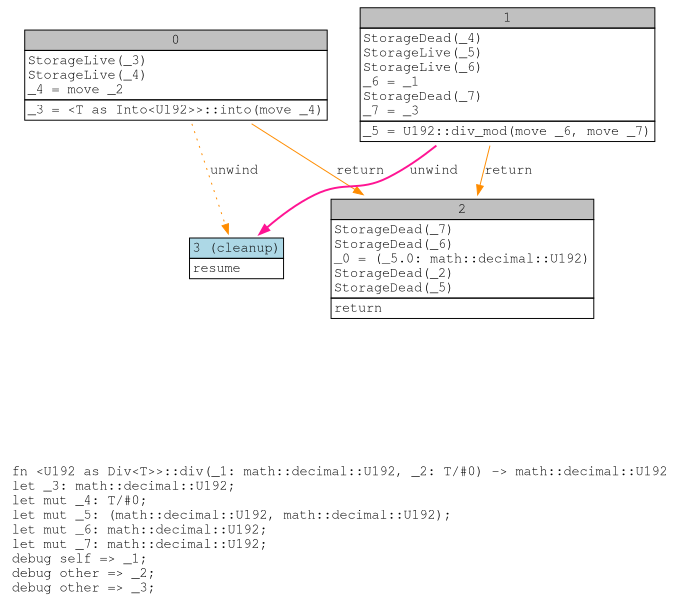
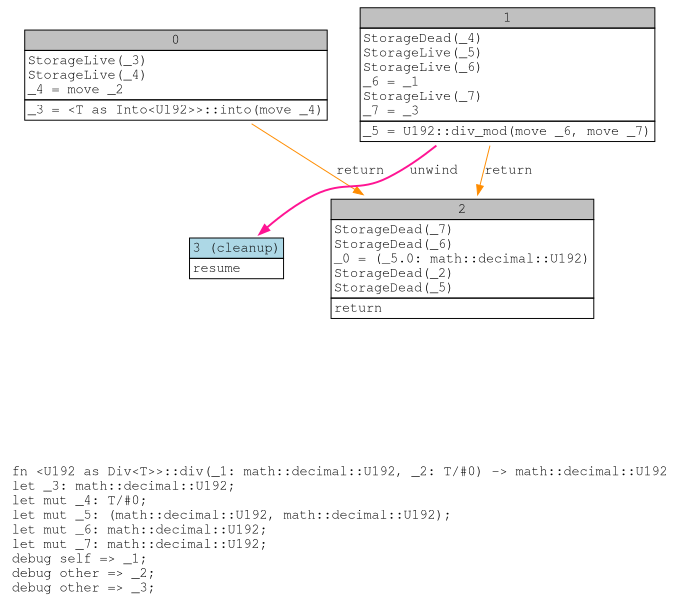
node "1": text "StorageDead(_7)" -> "StorageLive(_7)"
edge "0" -> "3 (cleanup)": removed, label "unwind"
